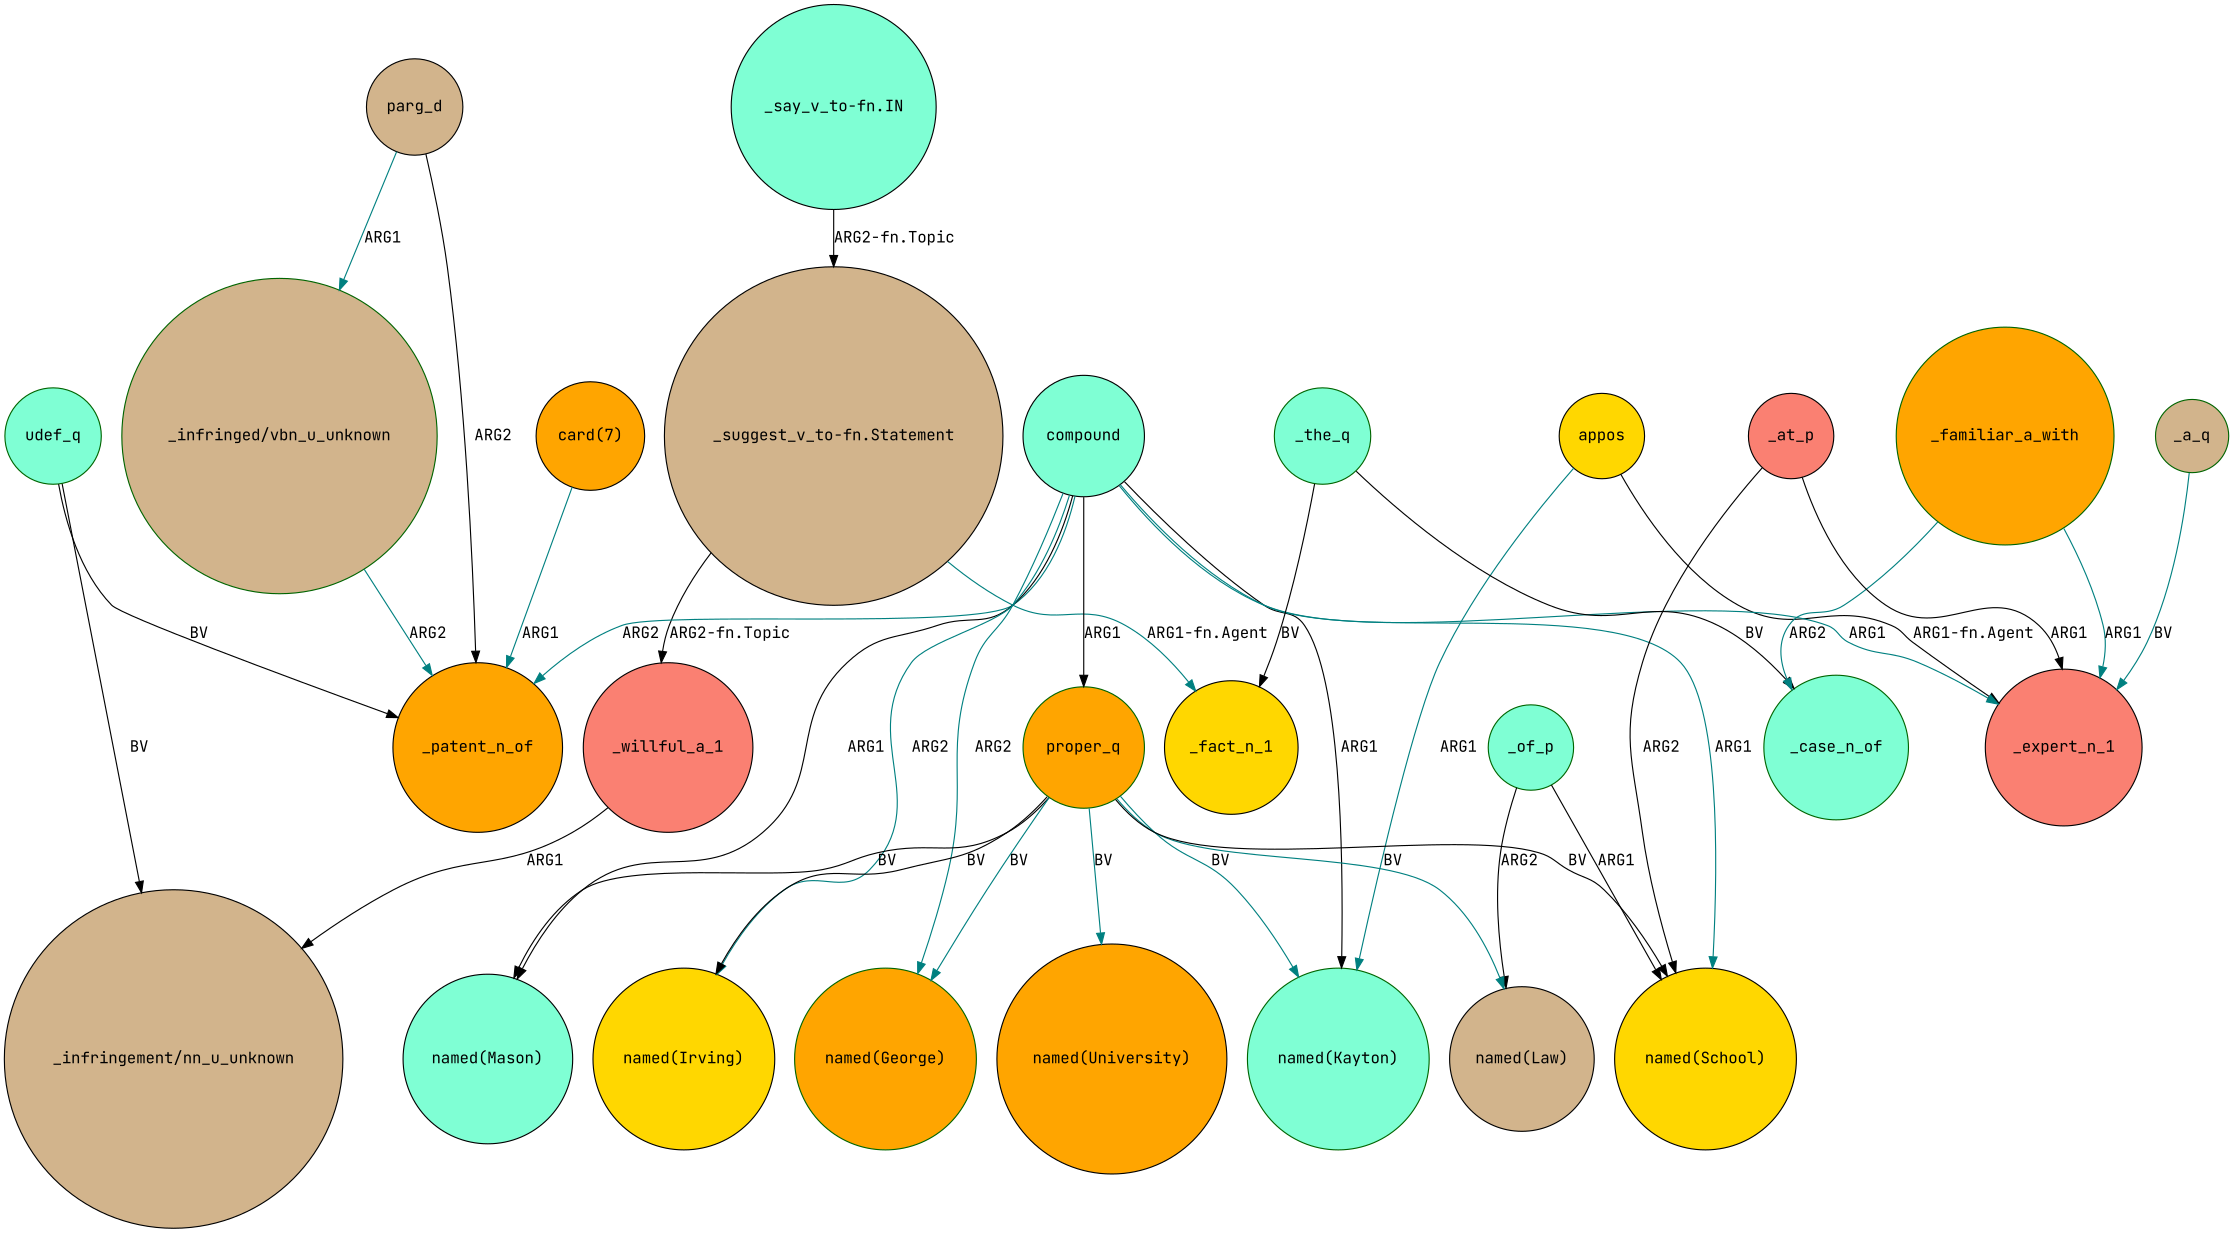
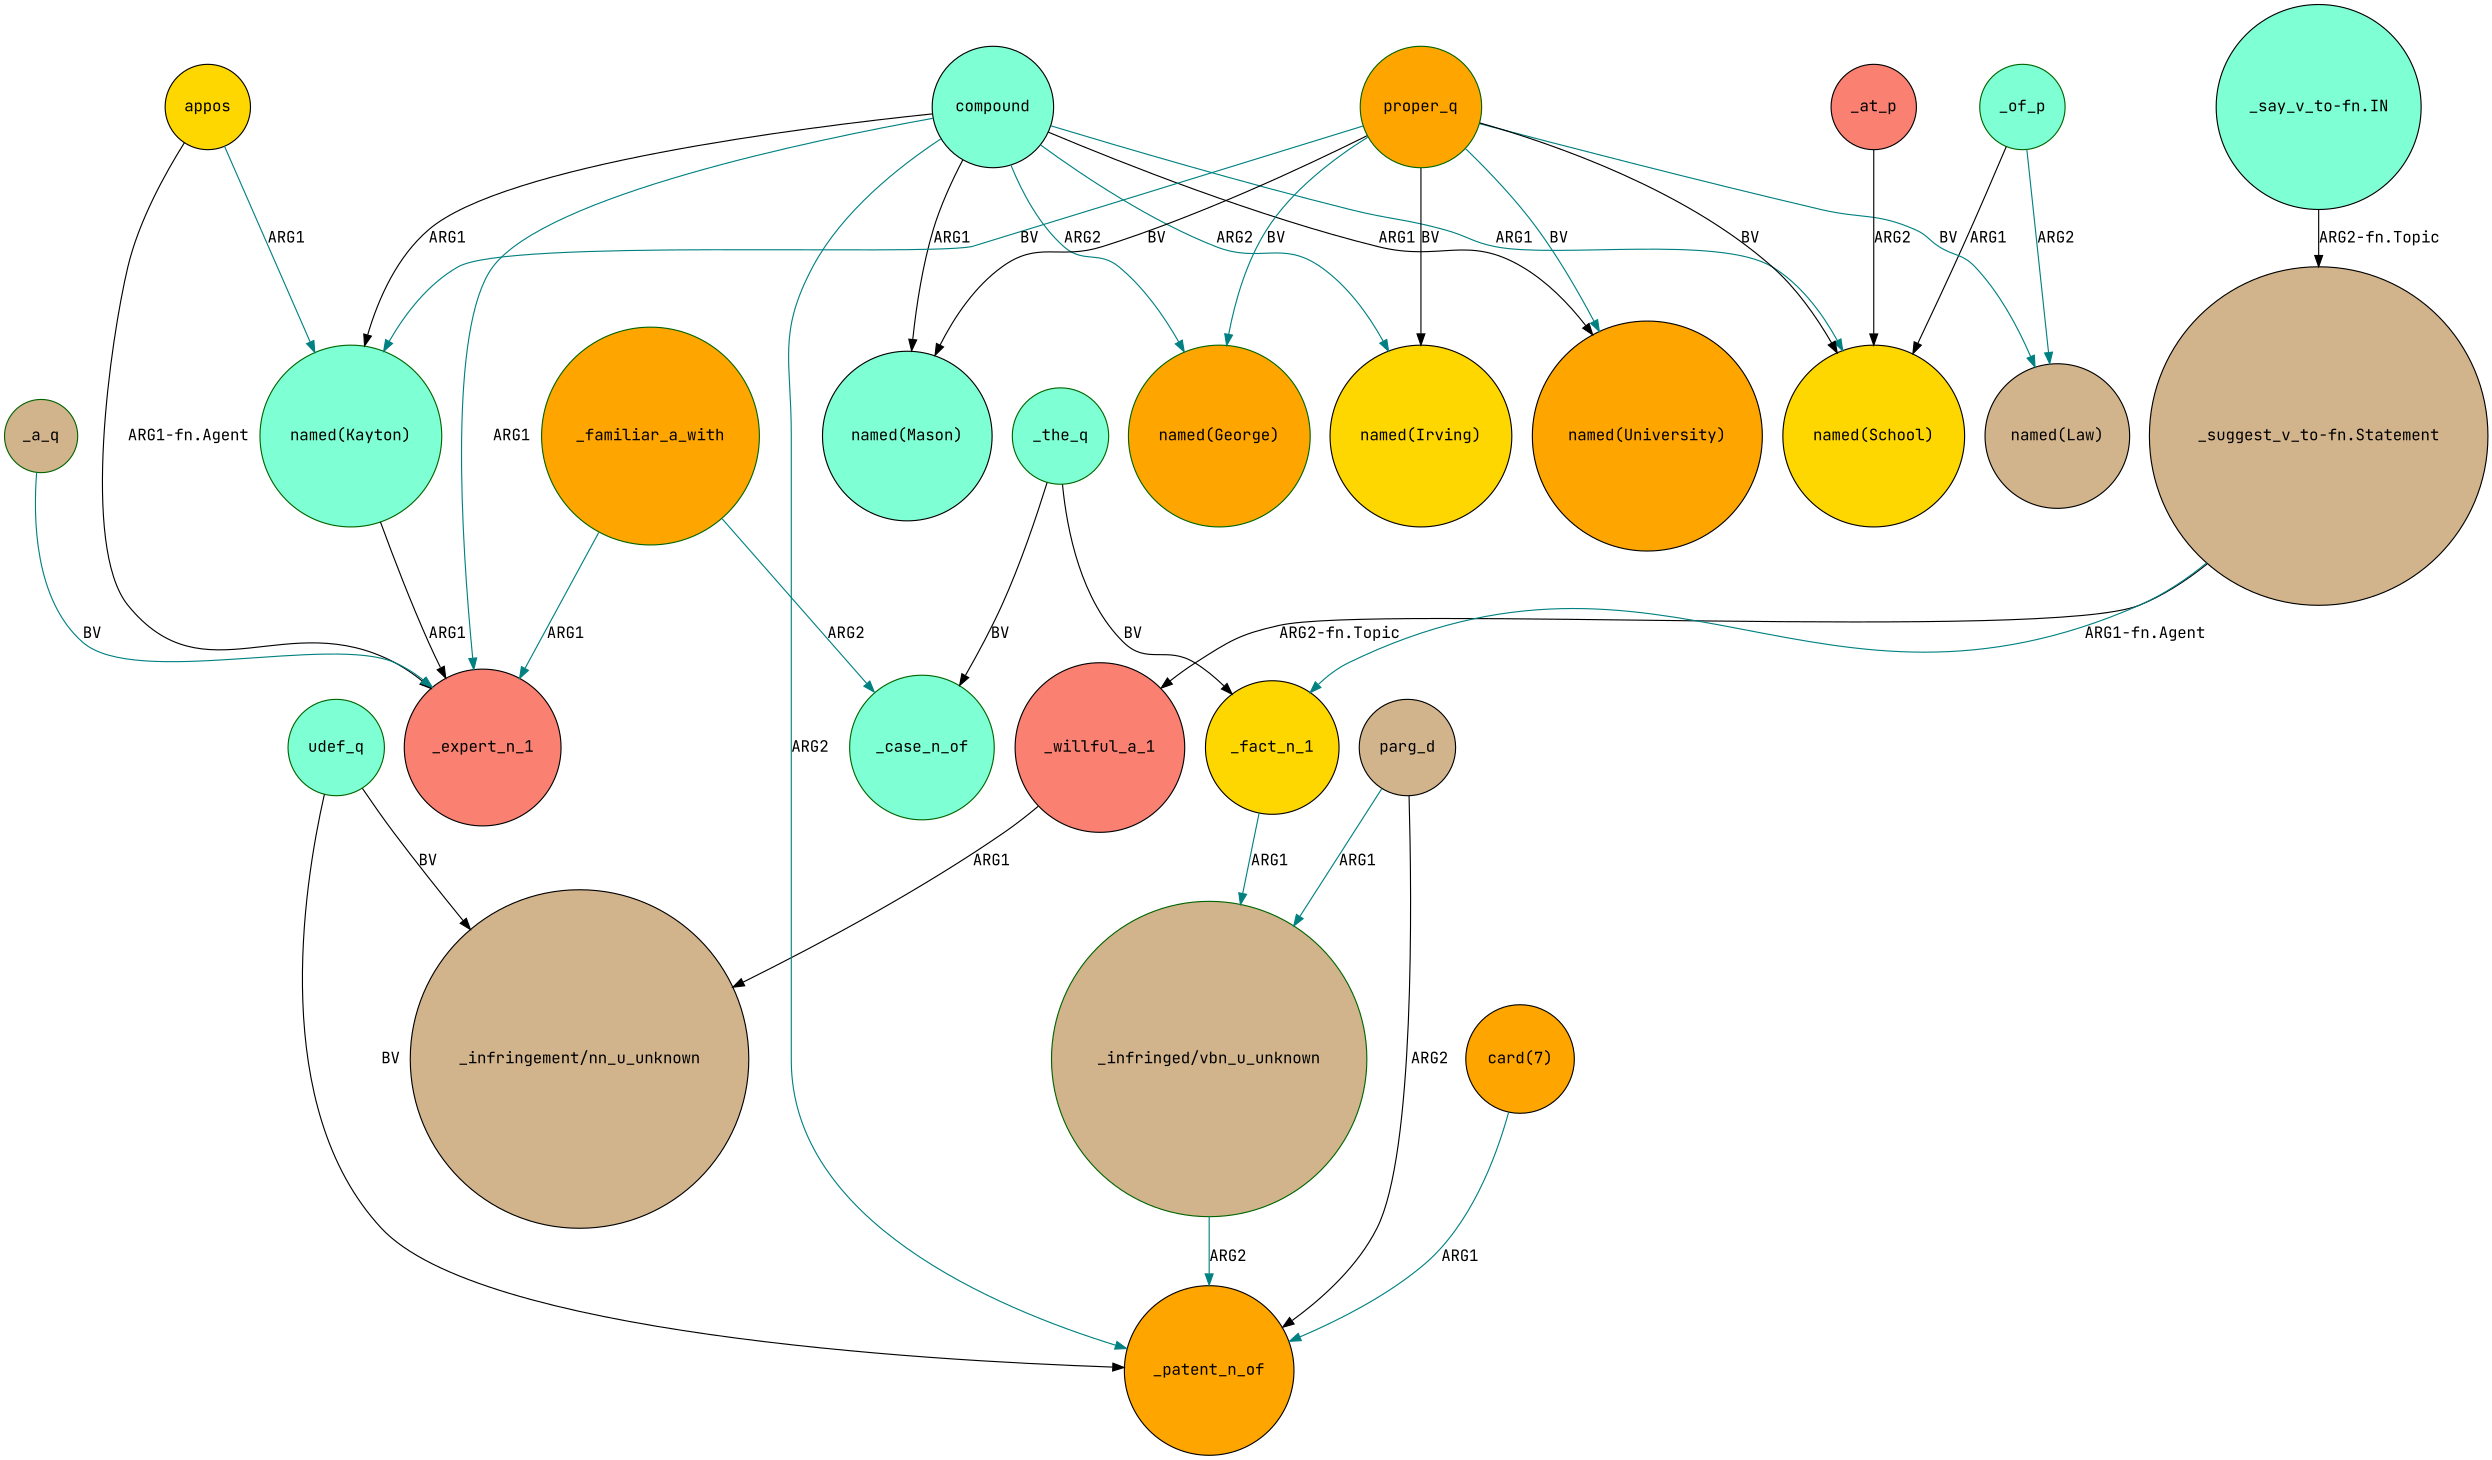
edge "compound" -> "proper_q": now "compound" -> "named(University)"
edge "_at_p" -> "_expert_n_1": now "named(Kayton)" -> "_expert_n_1"
edge "_fact_n_1" -> "_infringed/vbn_u_unknown": added, label "ARG1"
edge "_of_p" -> "named(Law)": color black -> teal
